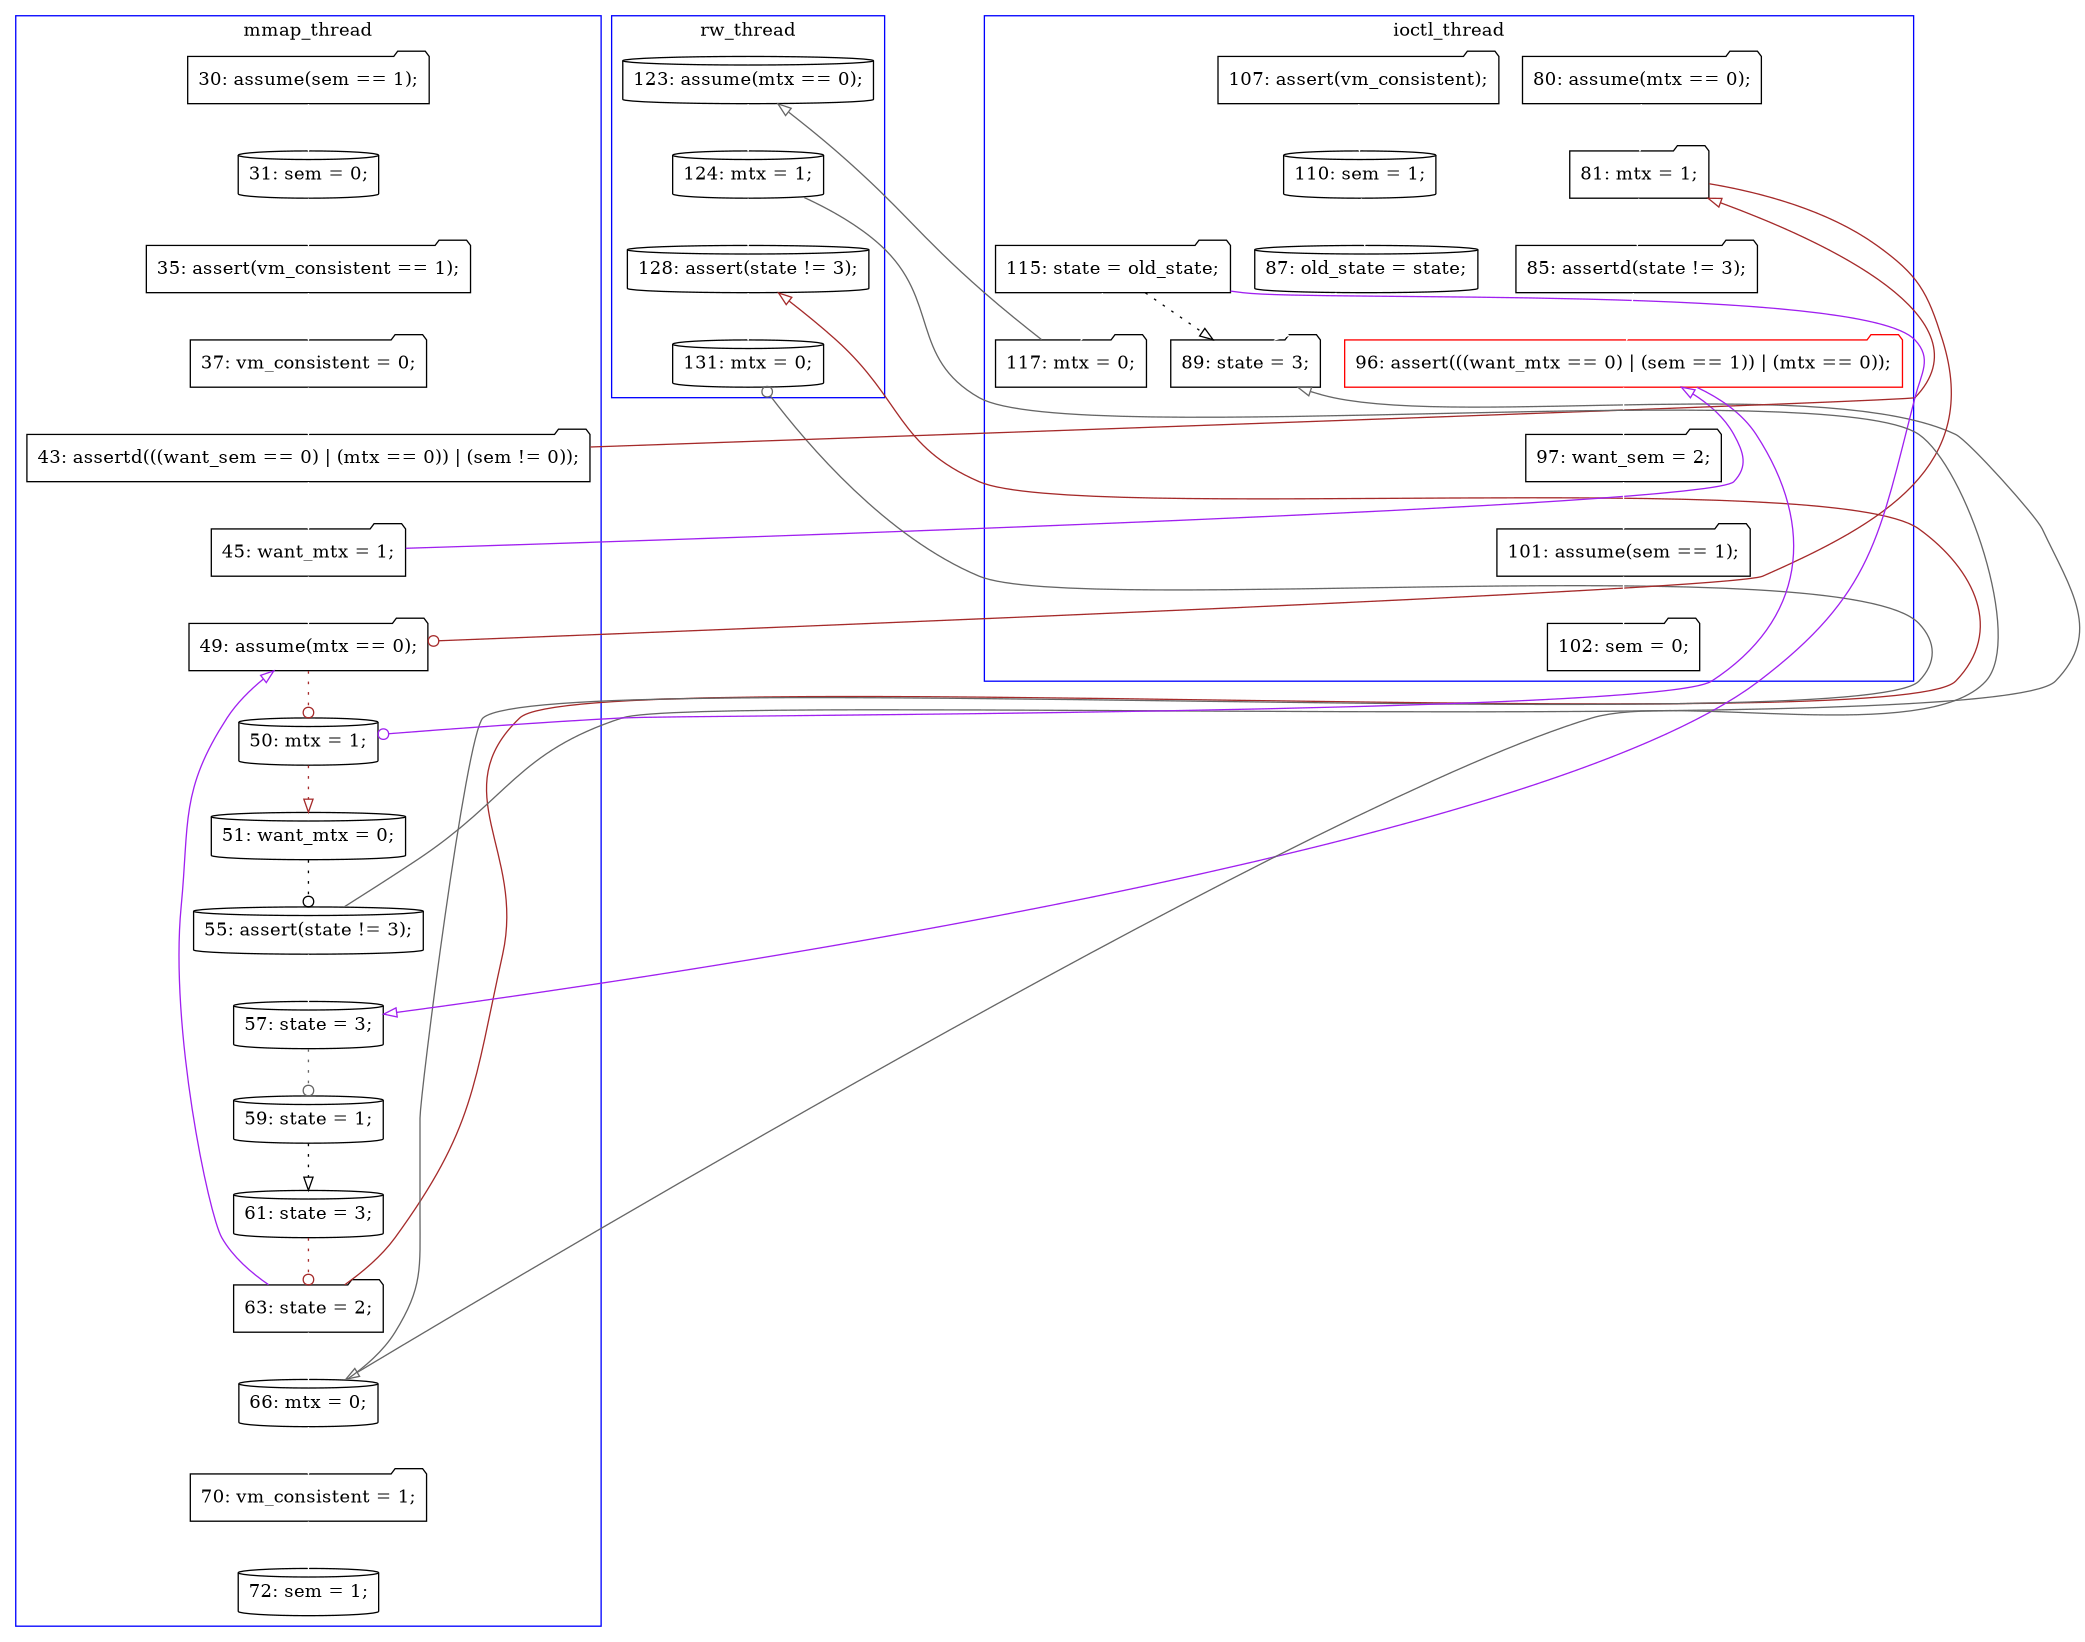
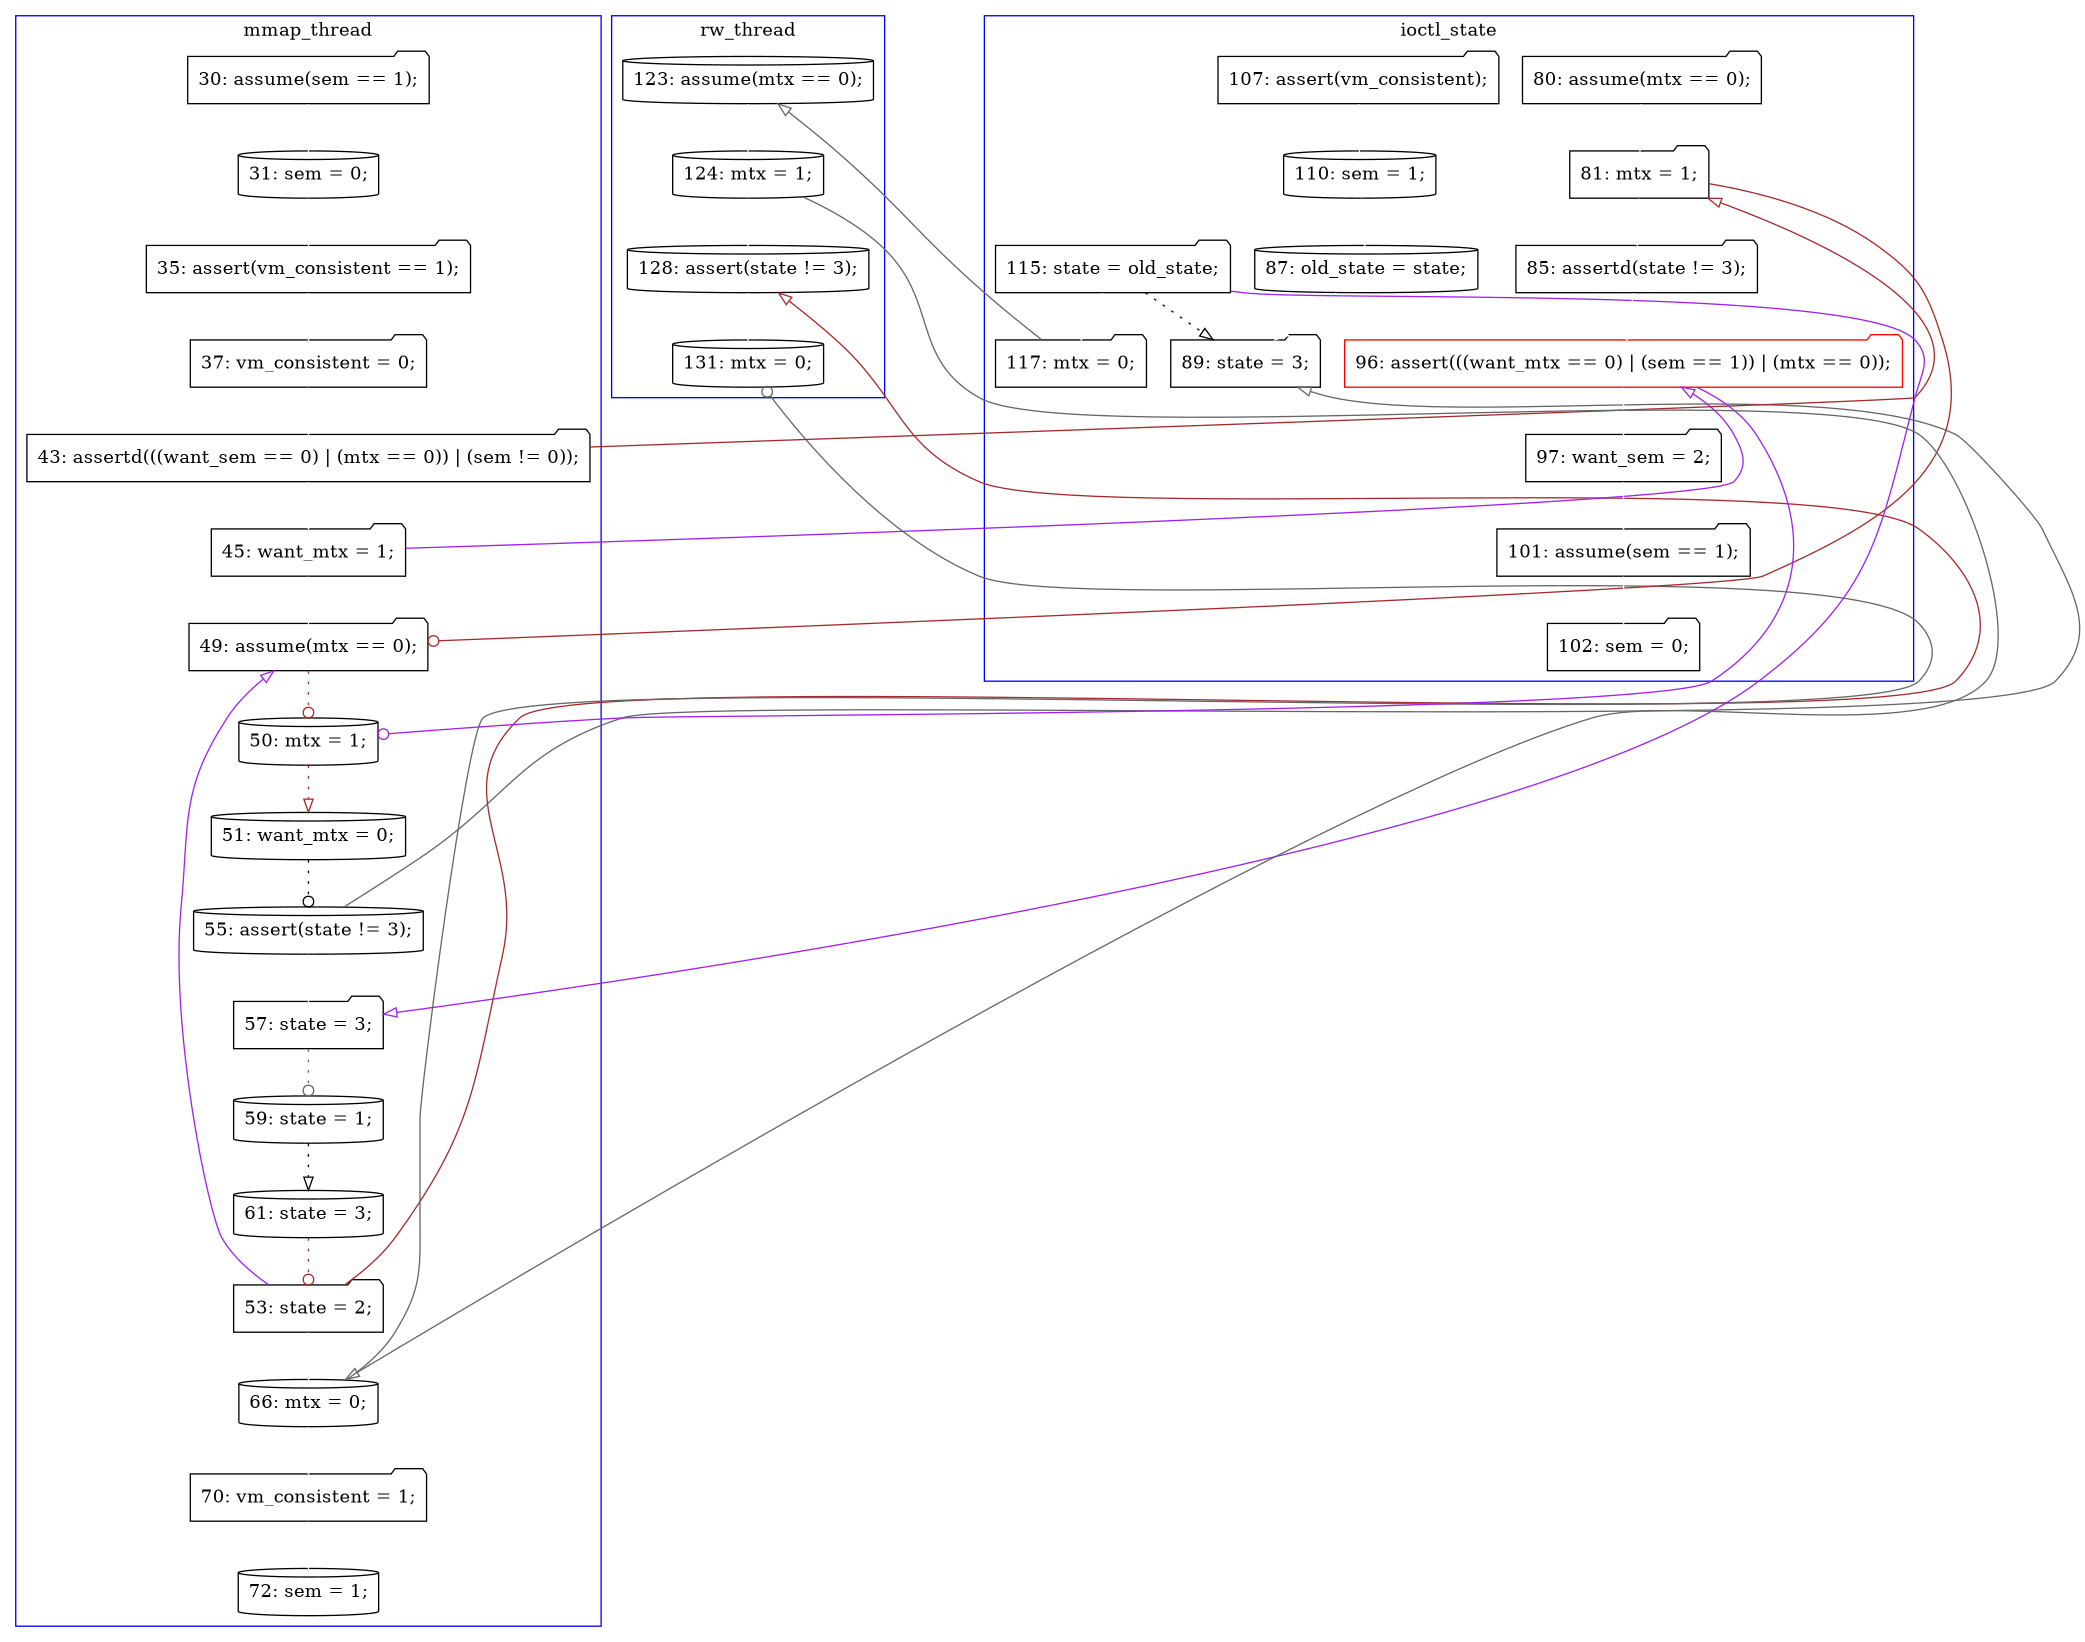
cluster "ioctl_thread": label "ioctl_thread" -> "ioctl_state"
node "57: state = 3;": shape cylinder -> folder
node "63: state = 2;": label "63: state = 2;" -> "53: state = 2;"
